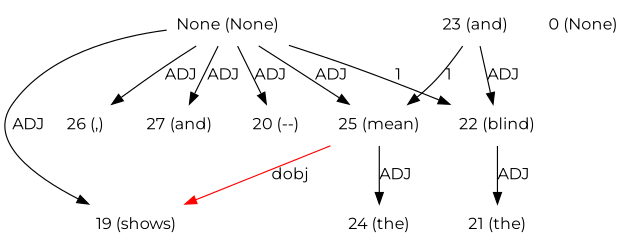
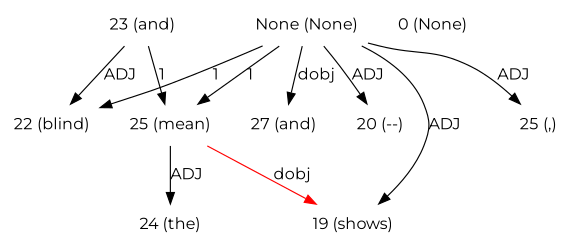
edge "None (None)" -> "27 (and)": label "ADJ" -> "dobj"
edge "None (None)" -> "25 (mean)": label "ADJ" -> "1"
node "26 (,)": label "26 (,)" -> "25 (,)"
node "21 (the)": removed
